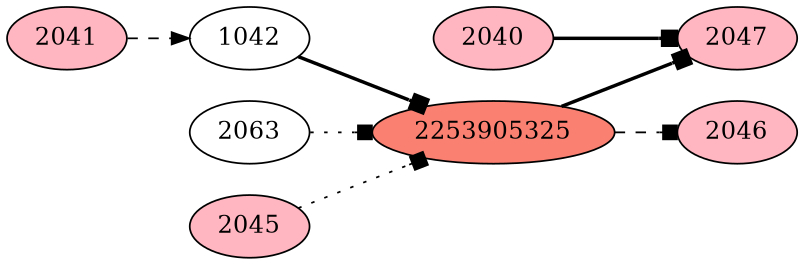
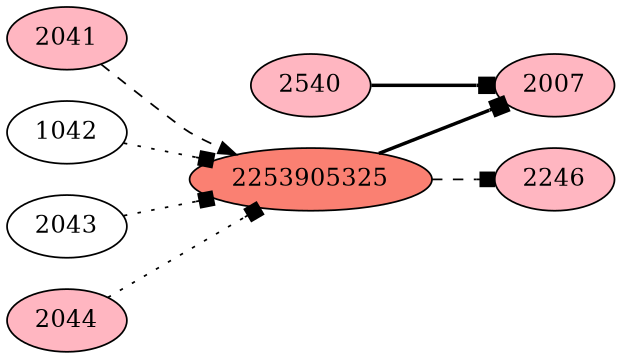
edge "2041" -> "1042": now "2041" -> "2253905325"
node "2040": label "2040" -> "2540"
node "2047": label "2047" -> "2007"
edge "1042" -> "2253905325": style bold -> dotted
node "2063": label "2063" -> "2043"
node "2046": label "2046" -> "2246"
node "2045": label "2045" -> "2044"
